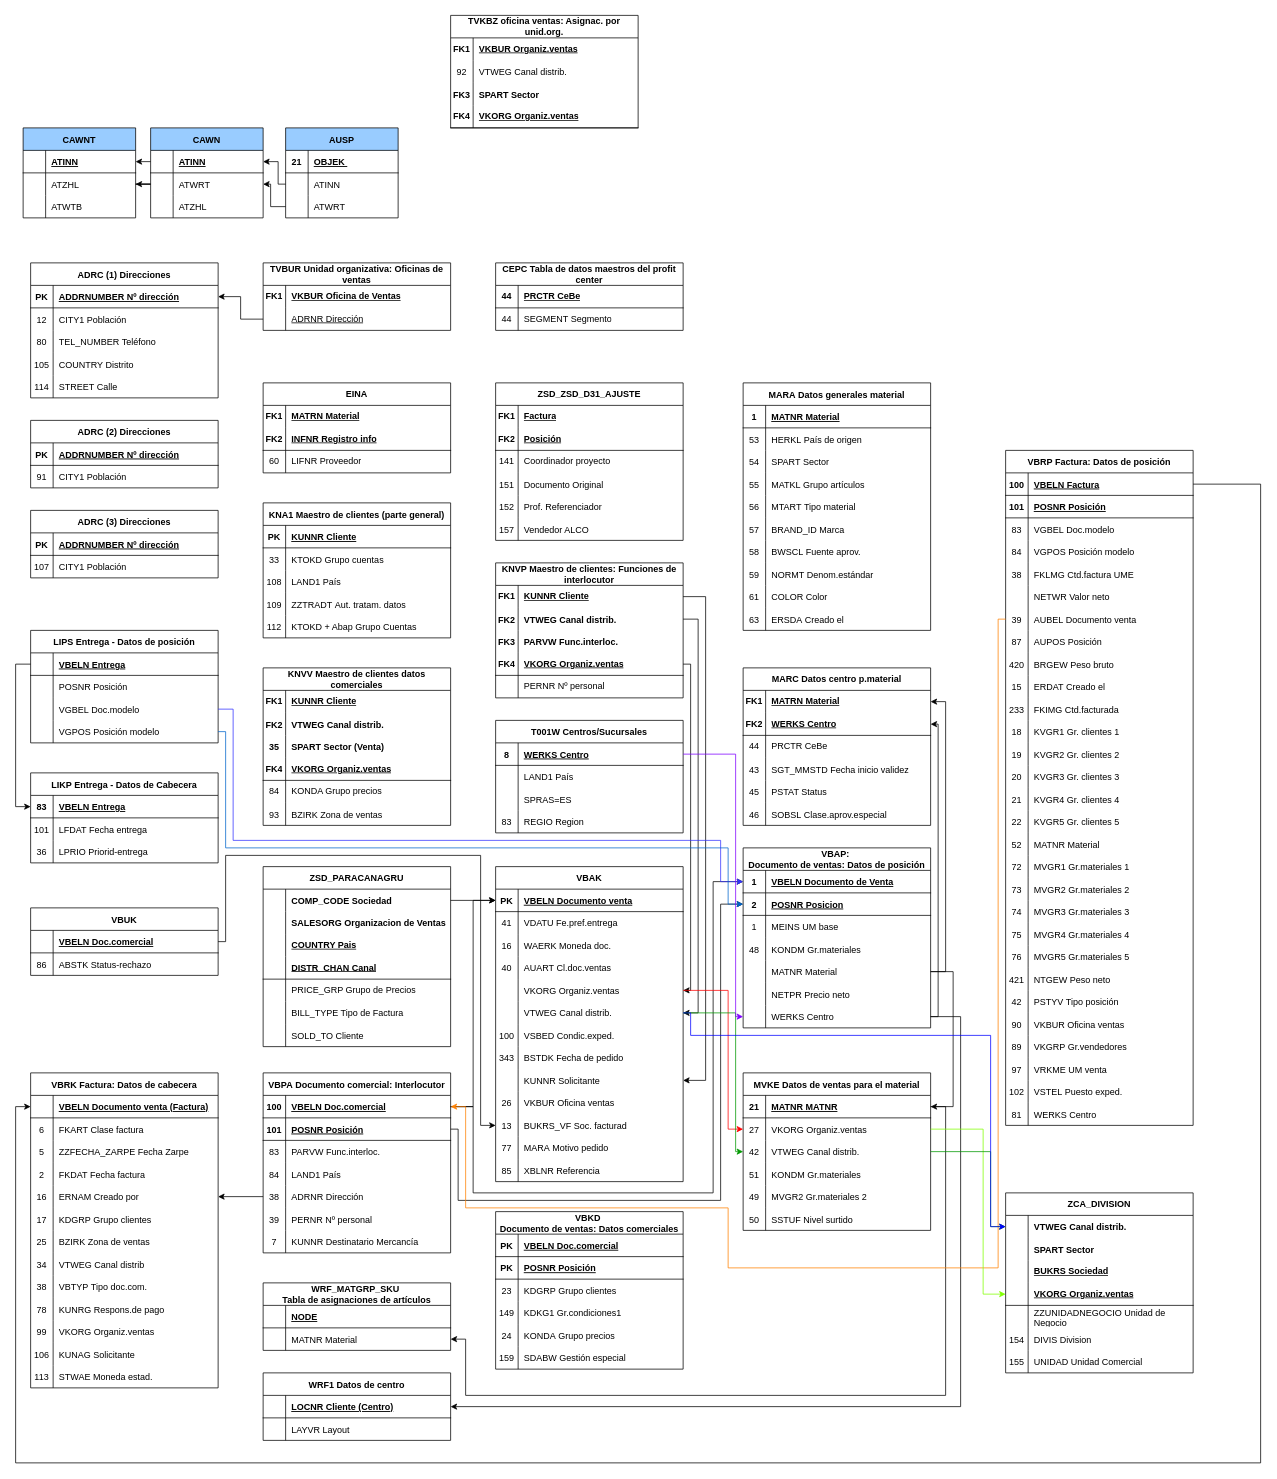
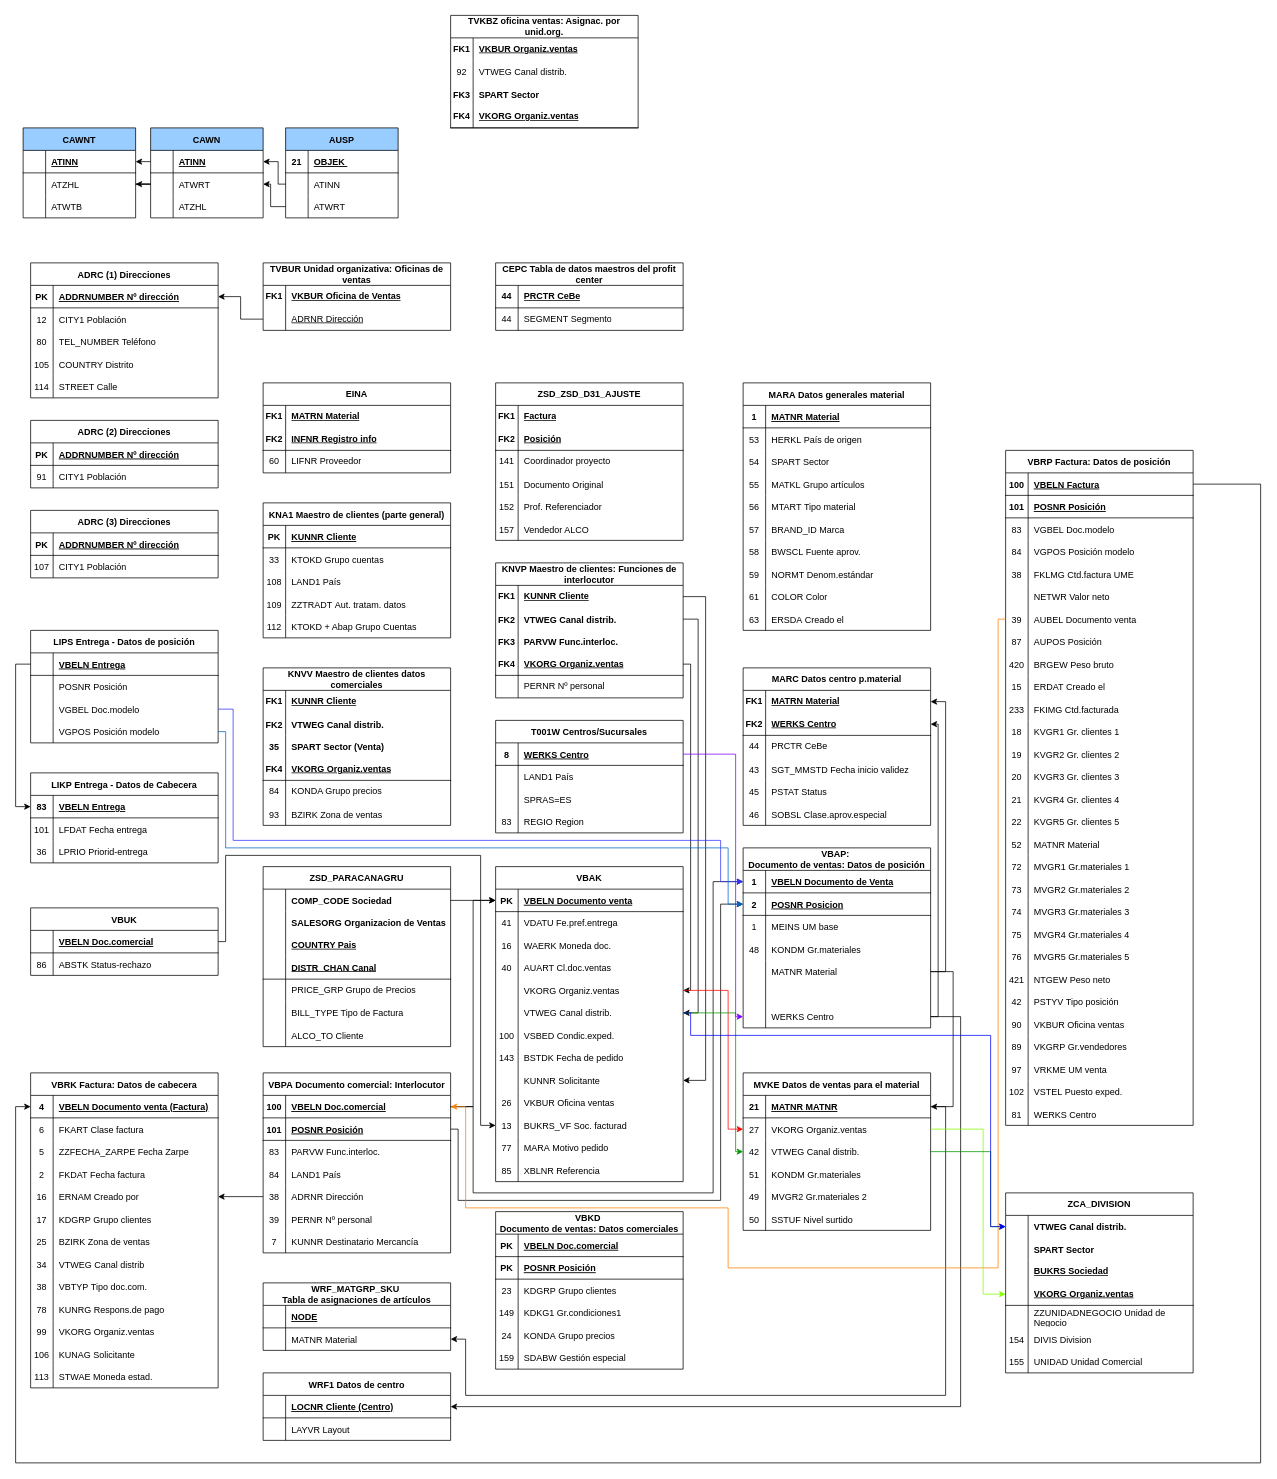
node "NETPR Precio neto": removed
node "SOLD_TO Cliente": label "SOLD_TO Cliente" -> "ALCO_TO Cliente"
node "343": label "343" -> "143"
node "4": added
